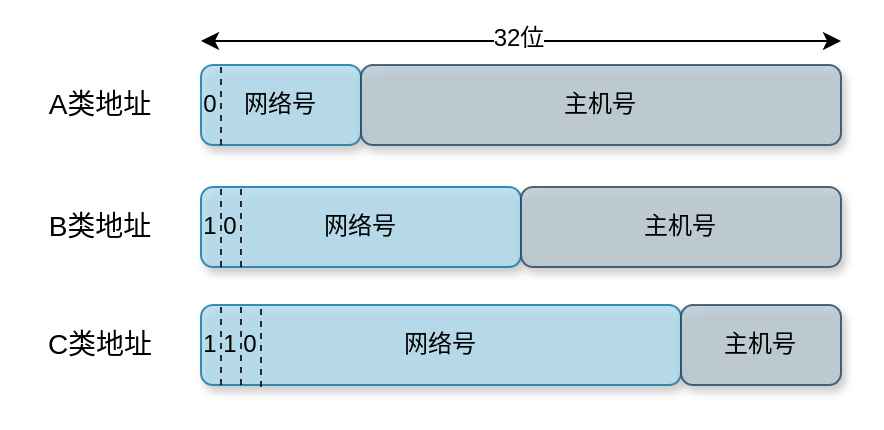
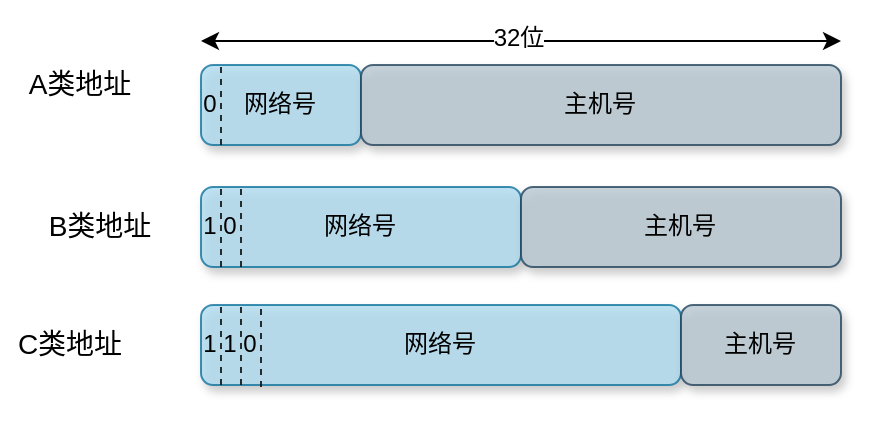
node "A类地址": moved (101, 105) -> (81, 85)
node "C类地址": moved (101, 345) -> (71, 345)
